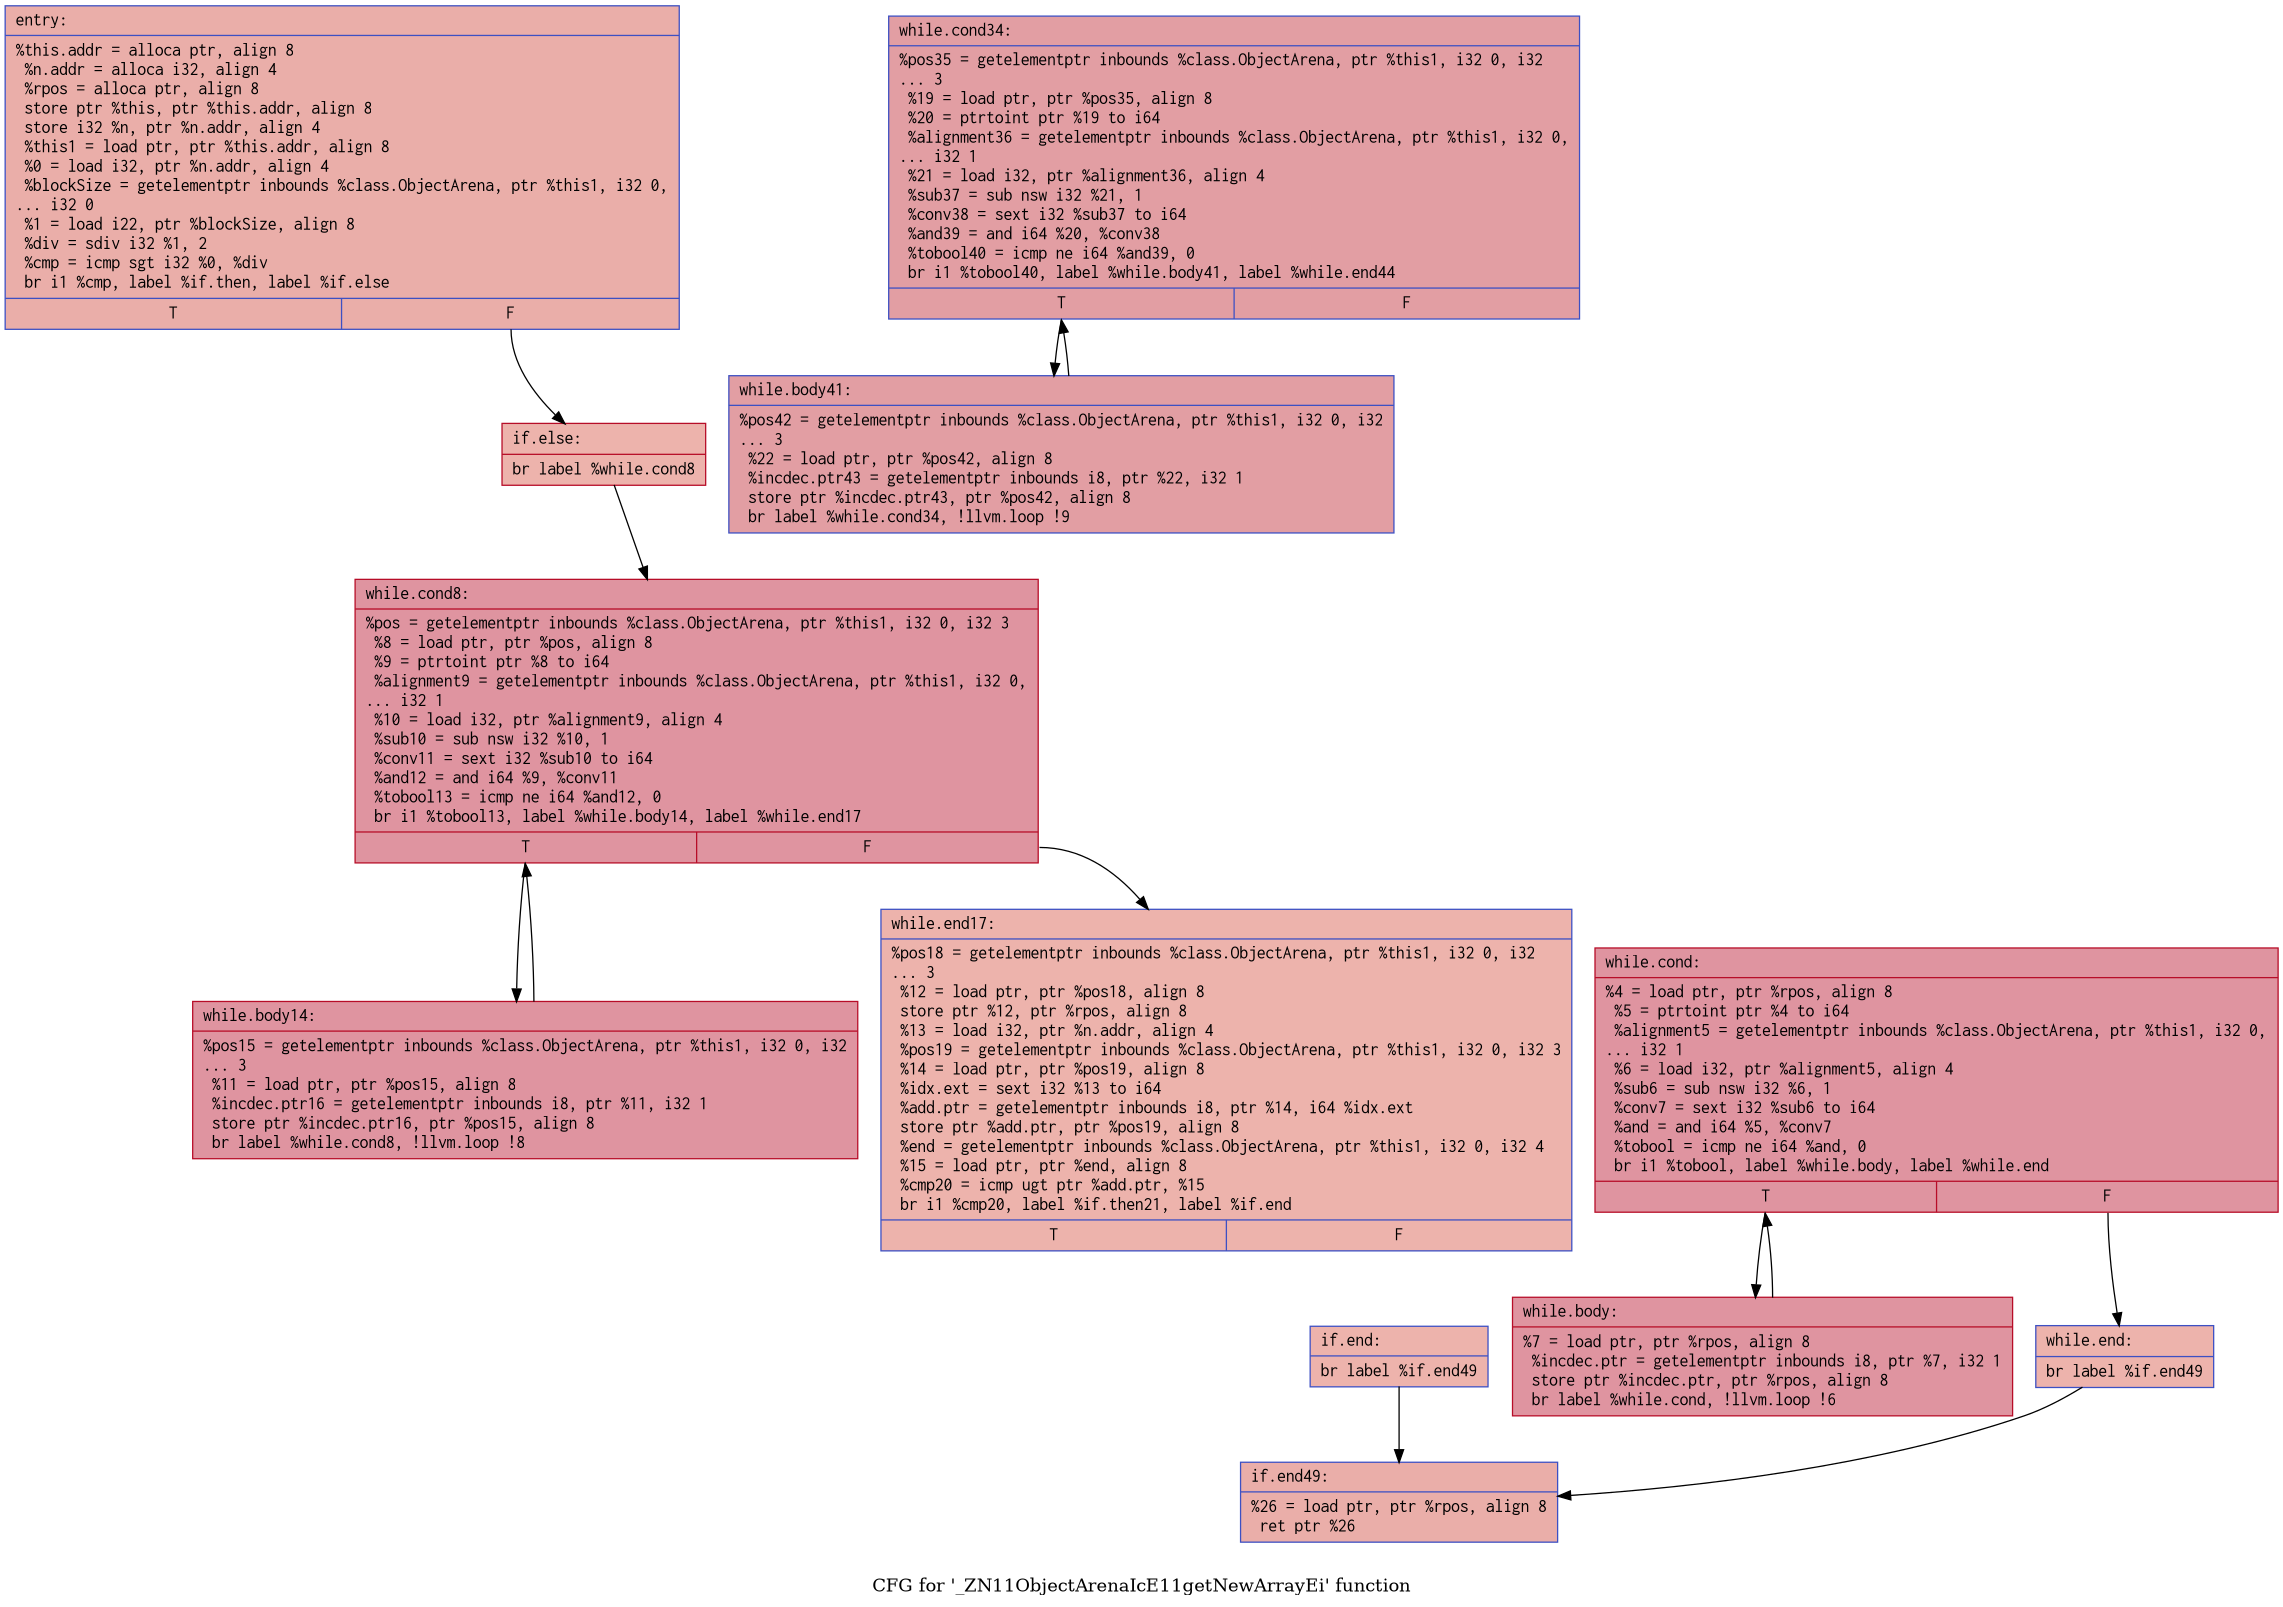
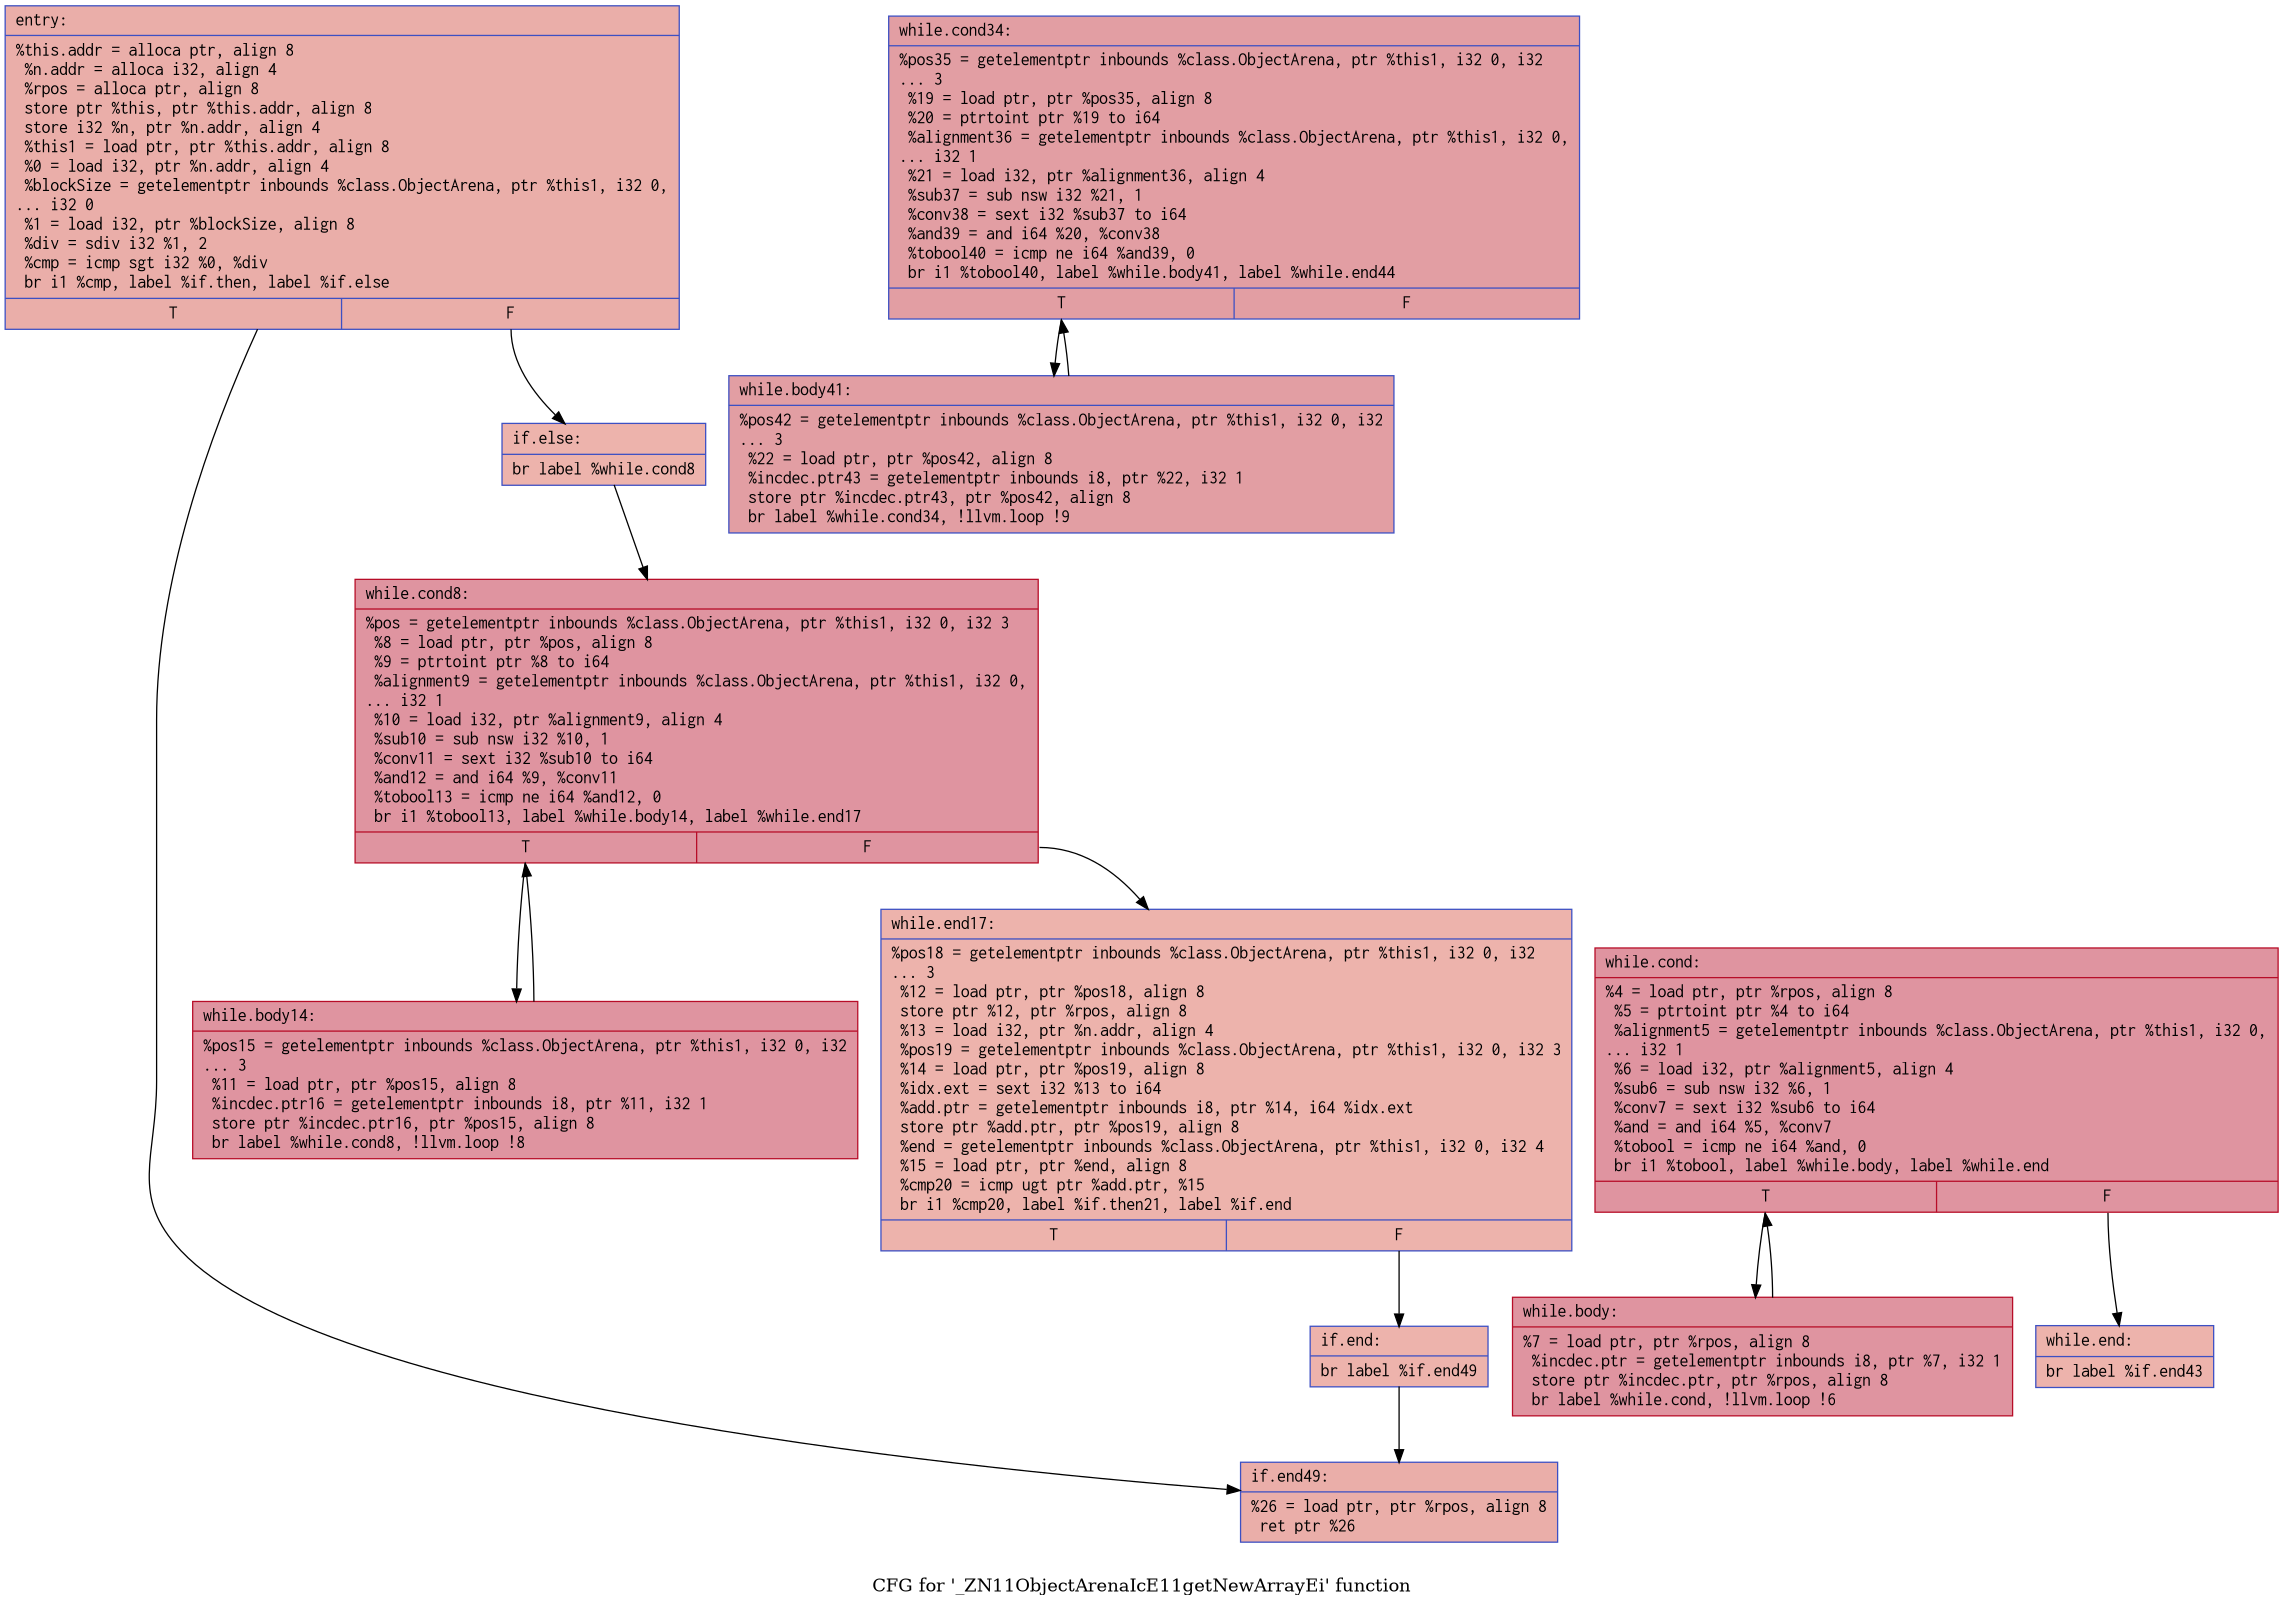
node "entry:": text "%1 = load i22, ptr %blockSize, align 8" -> "%1 = load i32, ptr %blockSize, align 8"
node "if.else:": color #b70d28ff -> #3d50c3ff
edge "while.end17:" -> "if.end:": added
node "while.end:": text "br label %if.end49" -> "br label %if.end43"
edge "while.end:" -> "if.end49:": now "entry:" -> "if.end49:"
